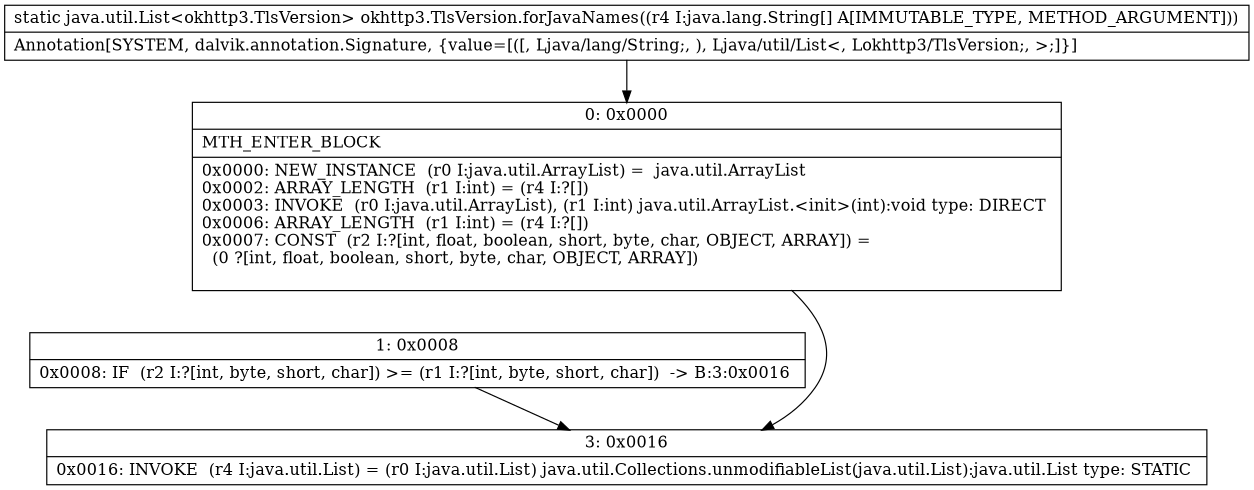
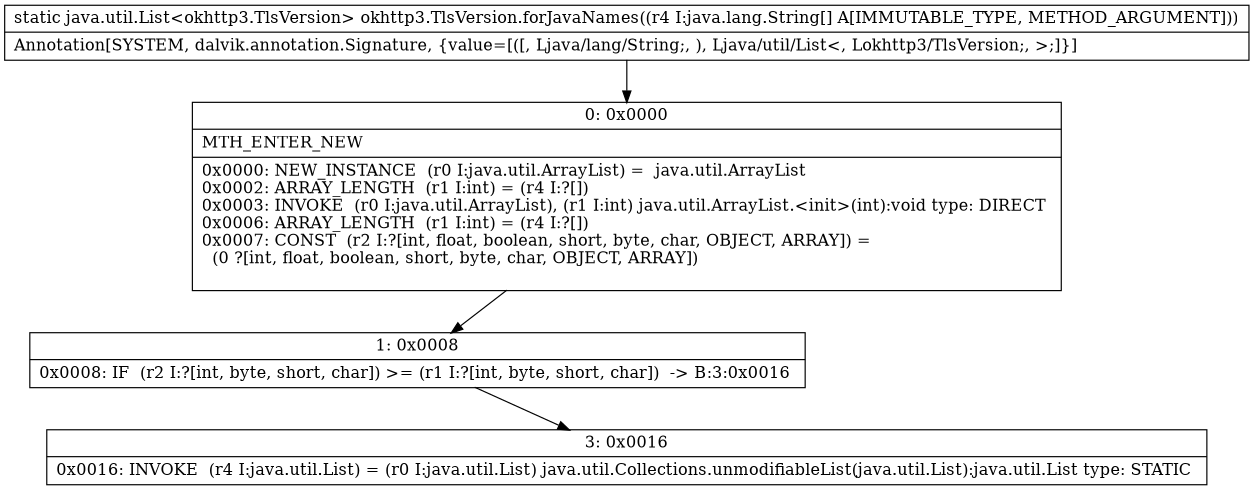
node "0: 0x0000": text "MTH_ENTER_BLOCK" -> "MTH_ENTER_NEW"
edge "0: 0x0000" -> "3: 0x0016": now "0: 0x0000" -> "1: 0x0008"
